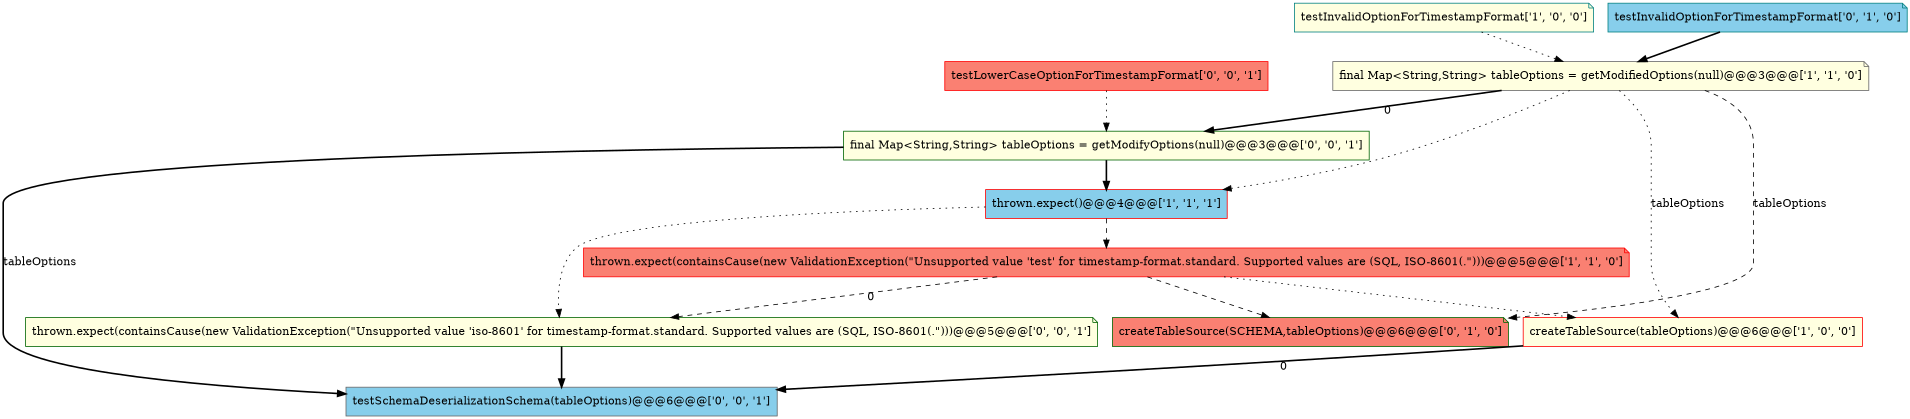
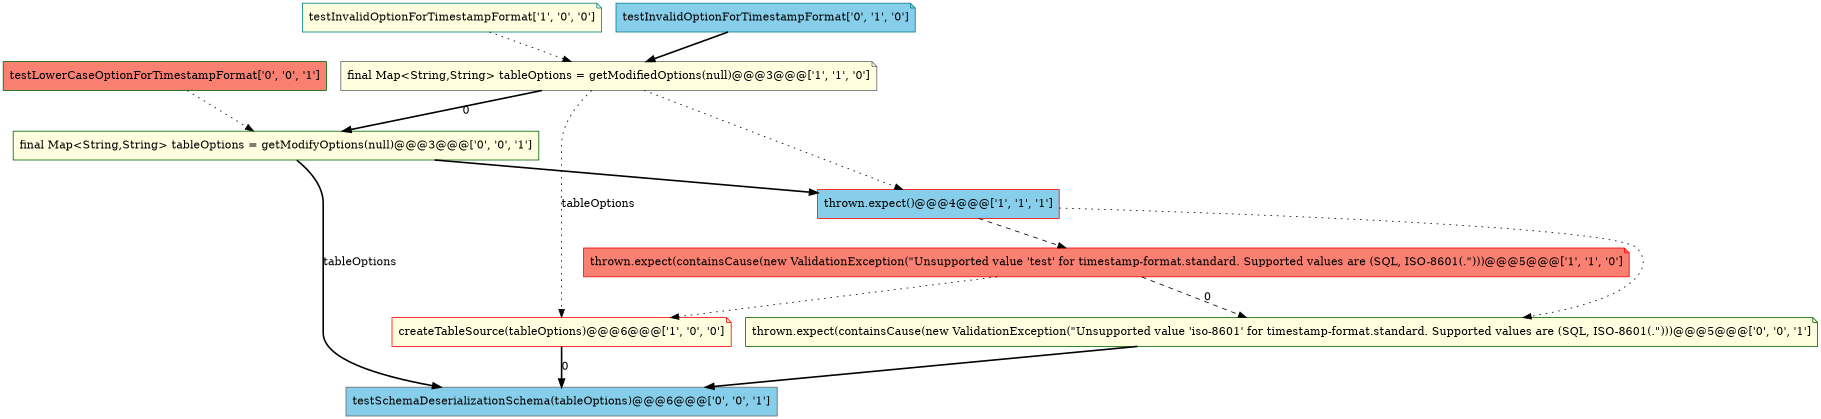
node "testLowerCaseOptionForTimestampFormat['0', '0', '1']": color red -> darkgreen
node "createTableSource(SCHEMA,tableOptions)@@@6@@@['0', '1', '0']": removed
node "createTableSource(tableOptions)@@@6@@@['1', '0', '0']": shape box -> note
